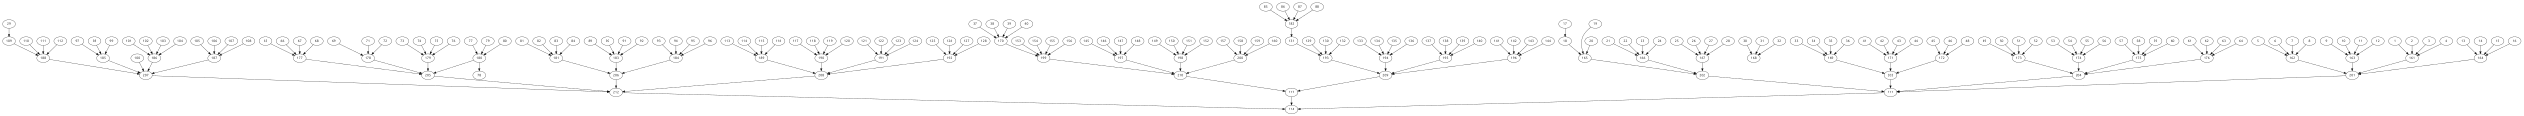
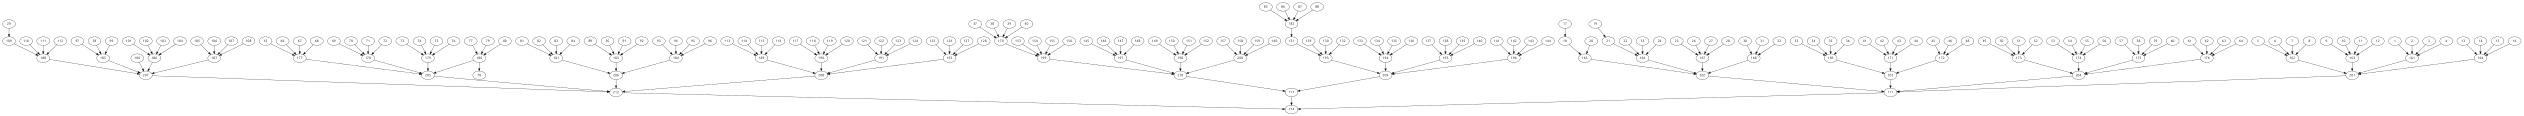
edge "19" -> "165": now "19" -> "21"
node "70": added
edge "168" -> "202": added
